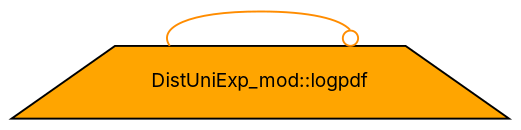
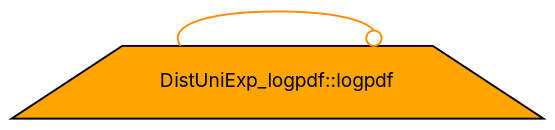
node "DistUniExp_mod::logpdf": label "DistUniExp_mod::logpdf" -> "DistUniExp_logpdf::logpdf"
